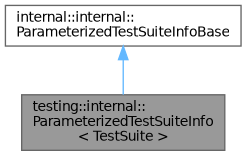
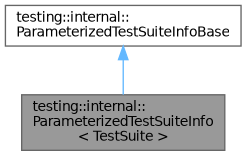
node "internal::internal:: ParameterizedTestSuiteInfoBase": label "internal::internal:: ParameterizedTestSuiteInfoBase" -> "testing::internal:: ParameterizedTestSuiteInfoBase"
